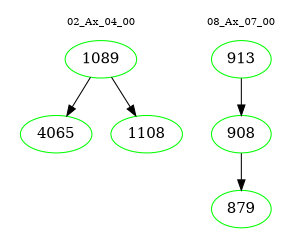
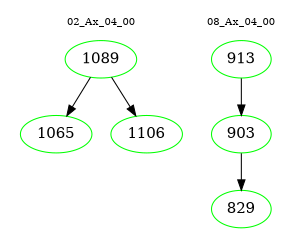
cluster "08_Ax_07_00": label "08_Ax_07_00" -> "08_Ax_04_00"
node "4065": label "4065" -> "1065"
node "1108": label "1108" -> "1106"
node "908": label "908" -> "903"
node "879": label "879" -> "829"
